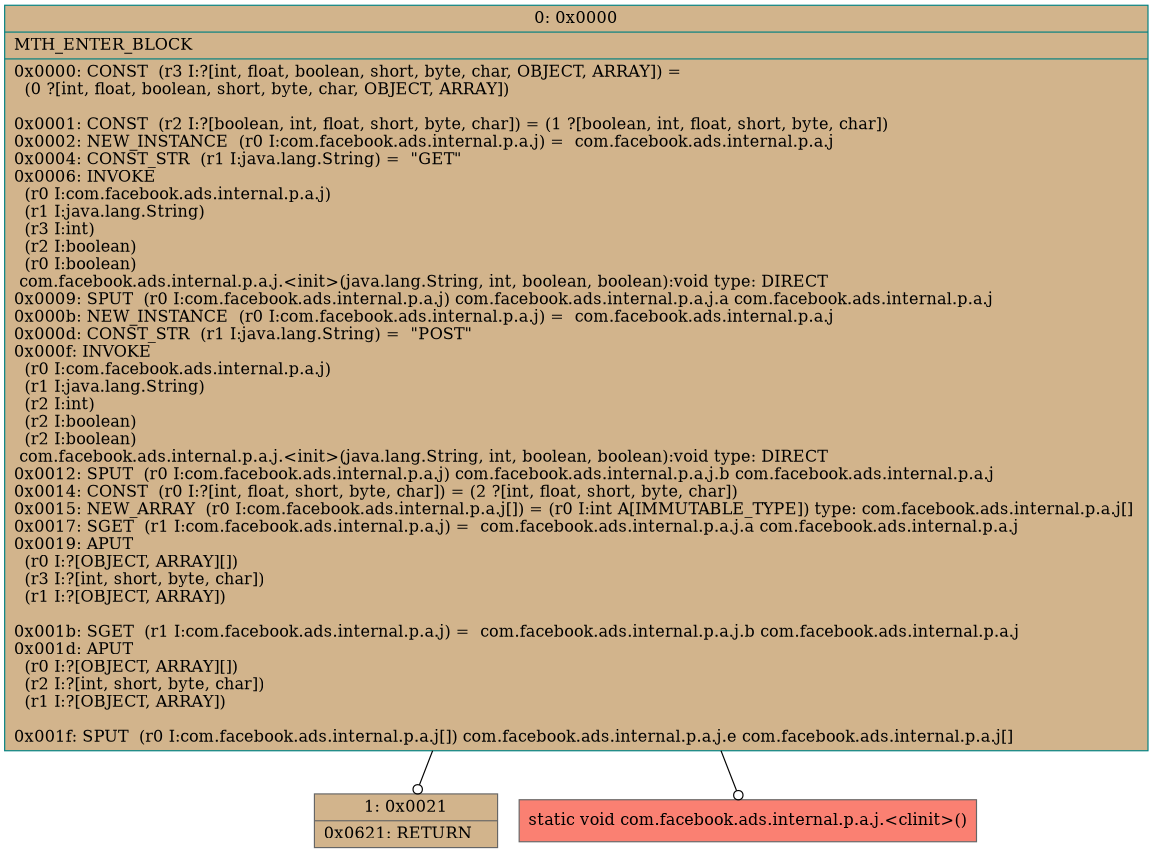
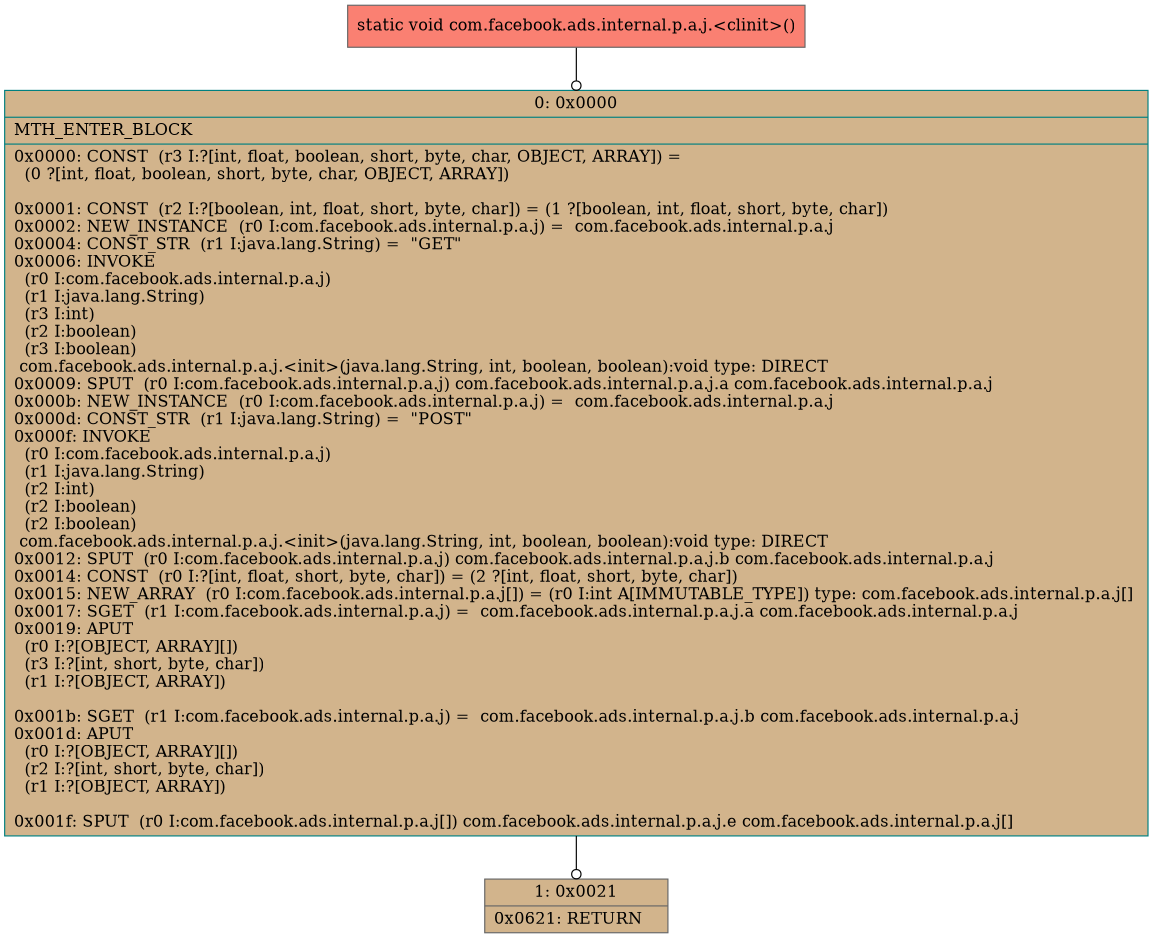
node "0: 0x0000": text "(r0 I:boolean)" -> "(r3 I:boolean)"
edge "0: 0x0000" -> "static void com.facebook.ads.internal.p.a.j.<clinit>()": reversed
